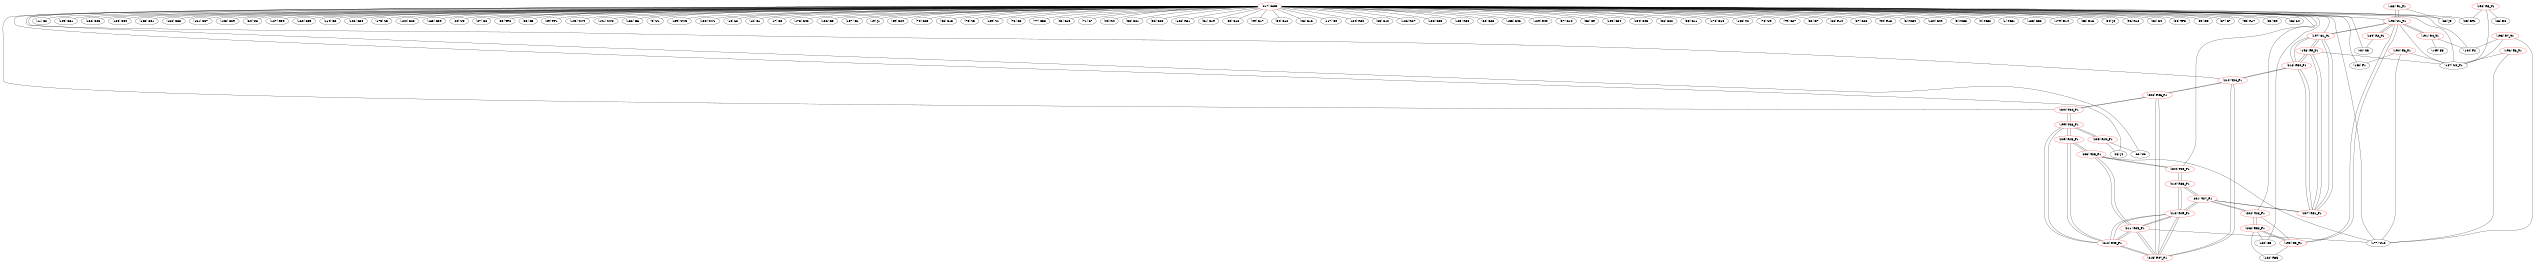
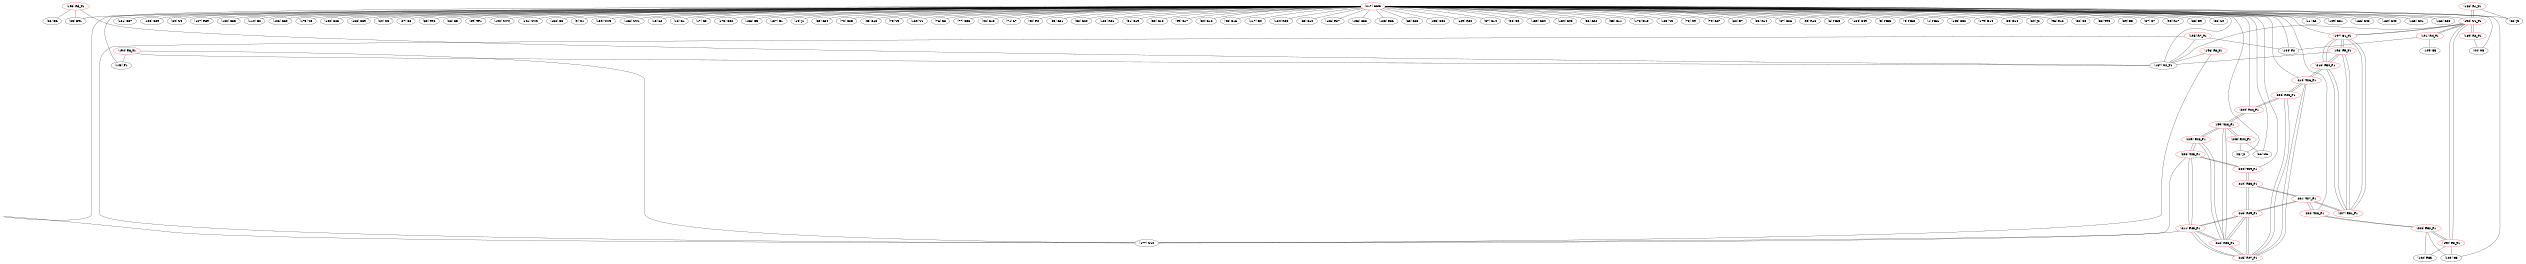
edge "(202) T28_P1" -- "(190) R3_T1": now "(120) Q3" -- "(190) R3_T1"
